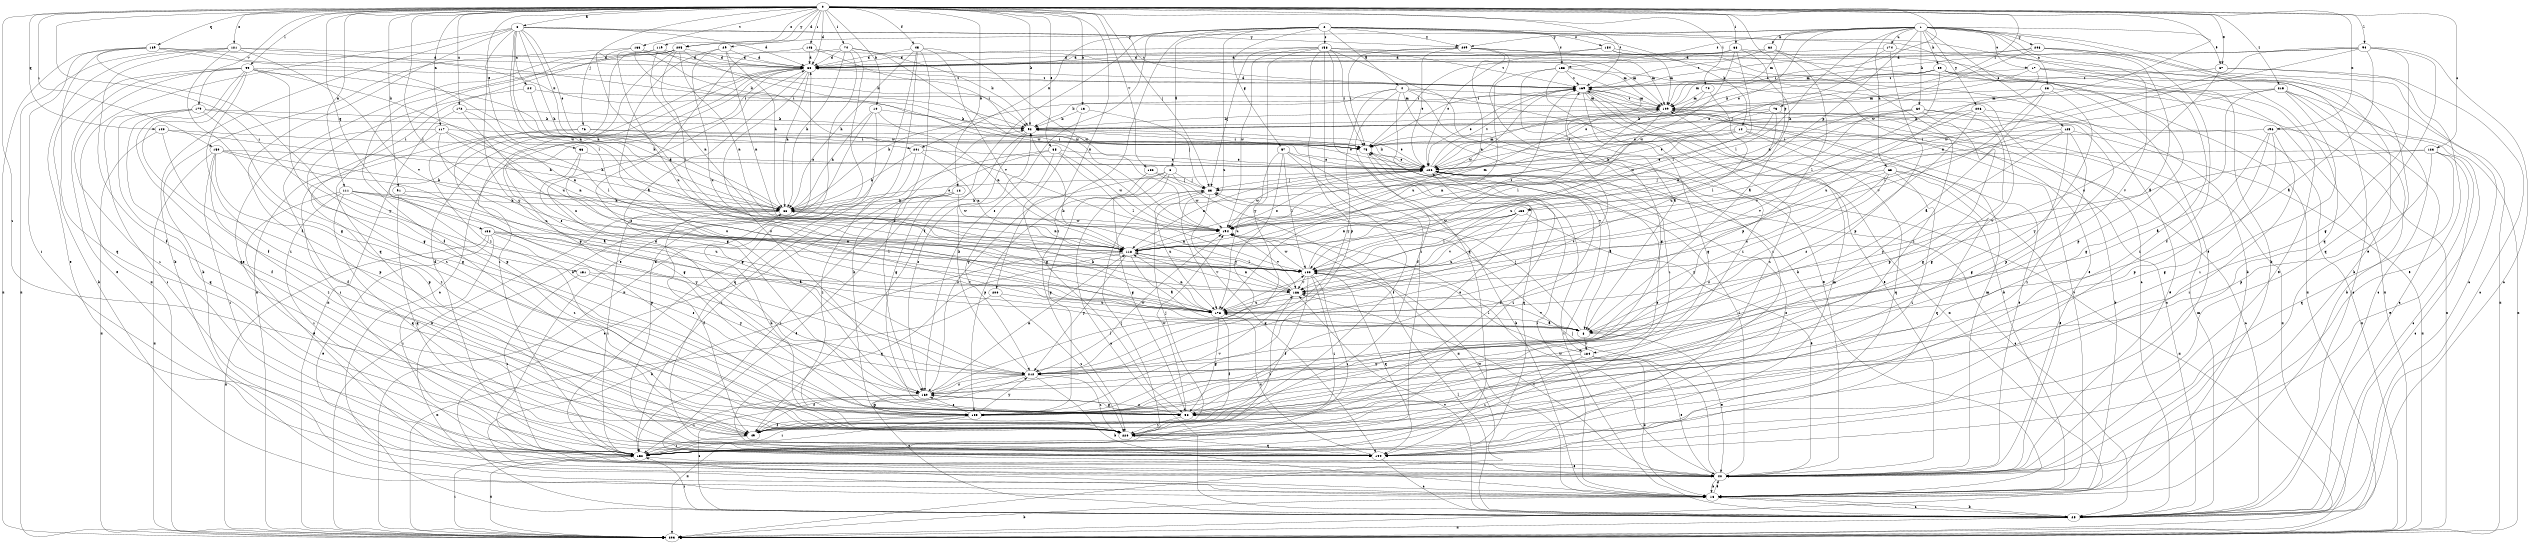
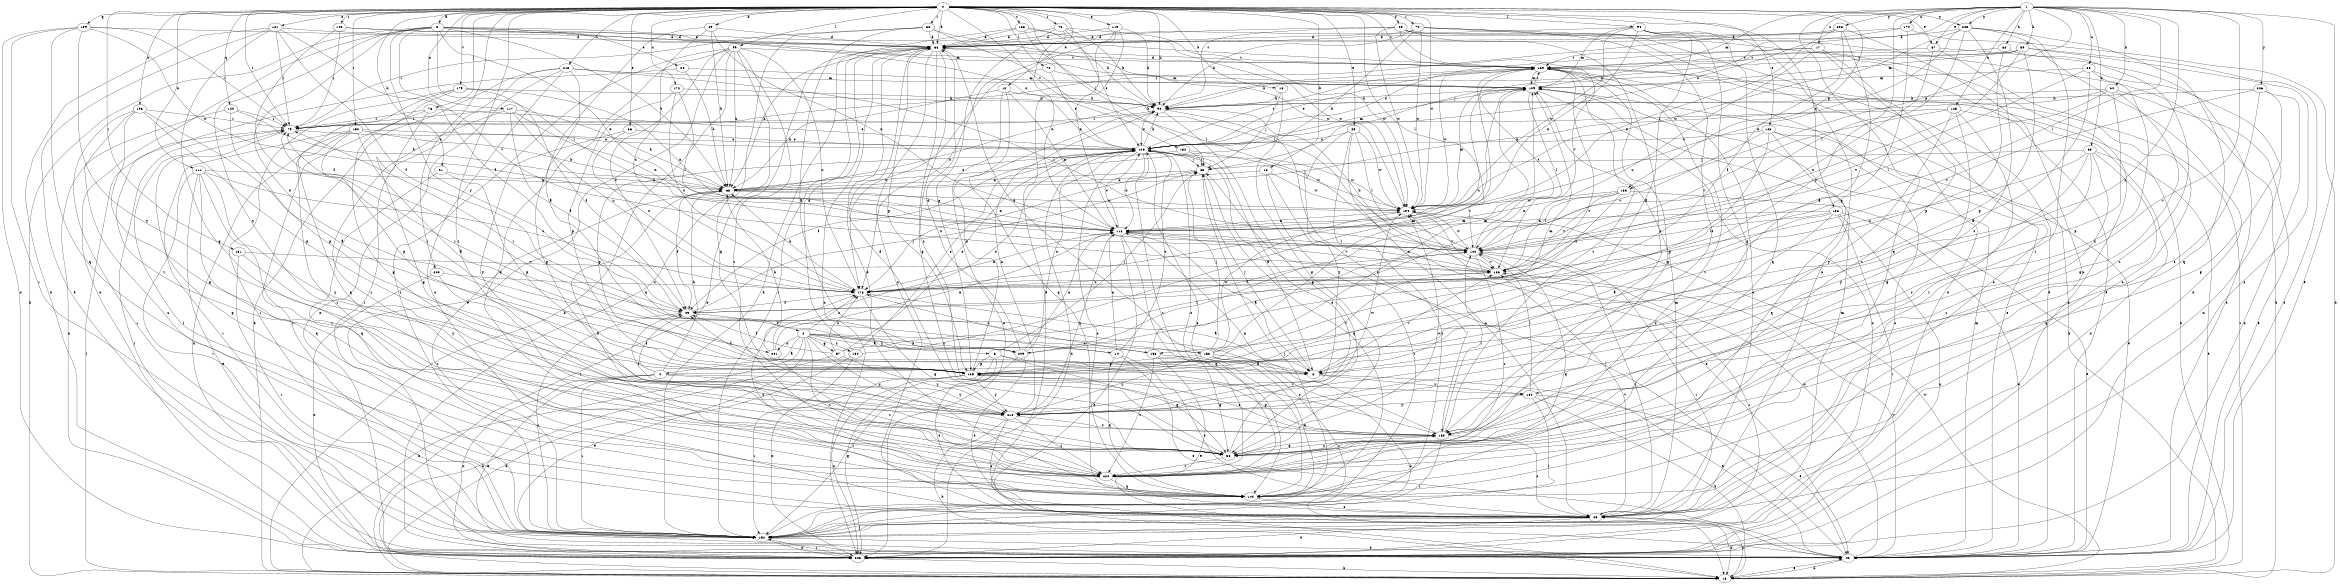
edge "62" -> "33": now "73" -> "33"
edge "2" -> "49": reversed
edge "6" -> "203": label "x" -> "g"
